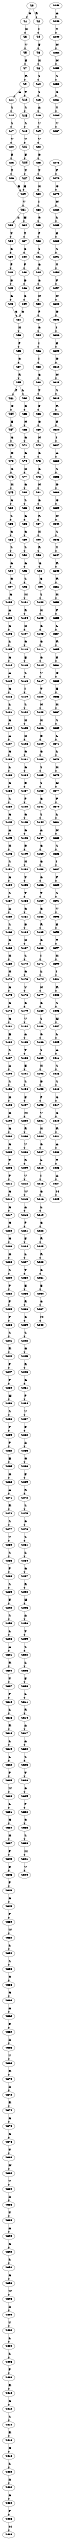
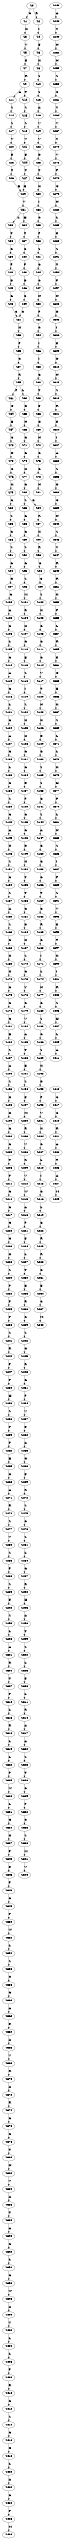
node "S270": added
edge "S81" -> "S84": now "S80" -> "S84"
node "S413": removed
edge "S414" -> "S416": label "R" -> "G"
